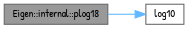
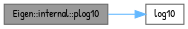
node "Eigen::internal::plog18": label "Eigen::internal::plog18" -> "Eigen::internal::plog10"
